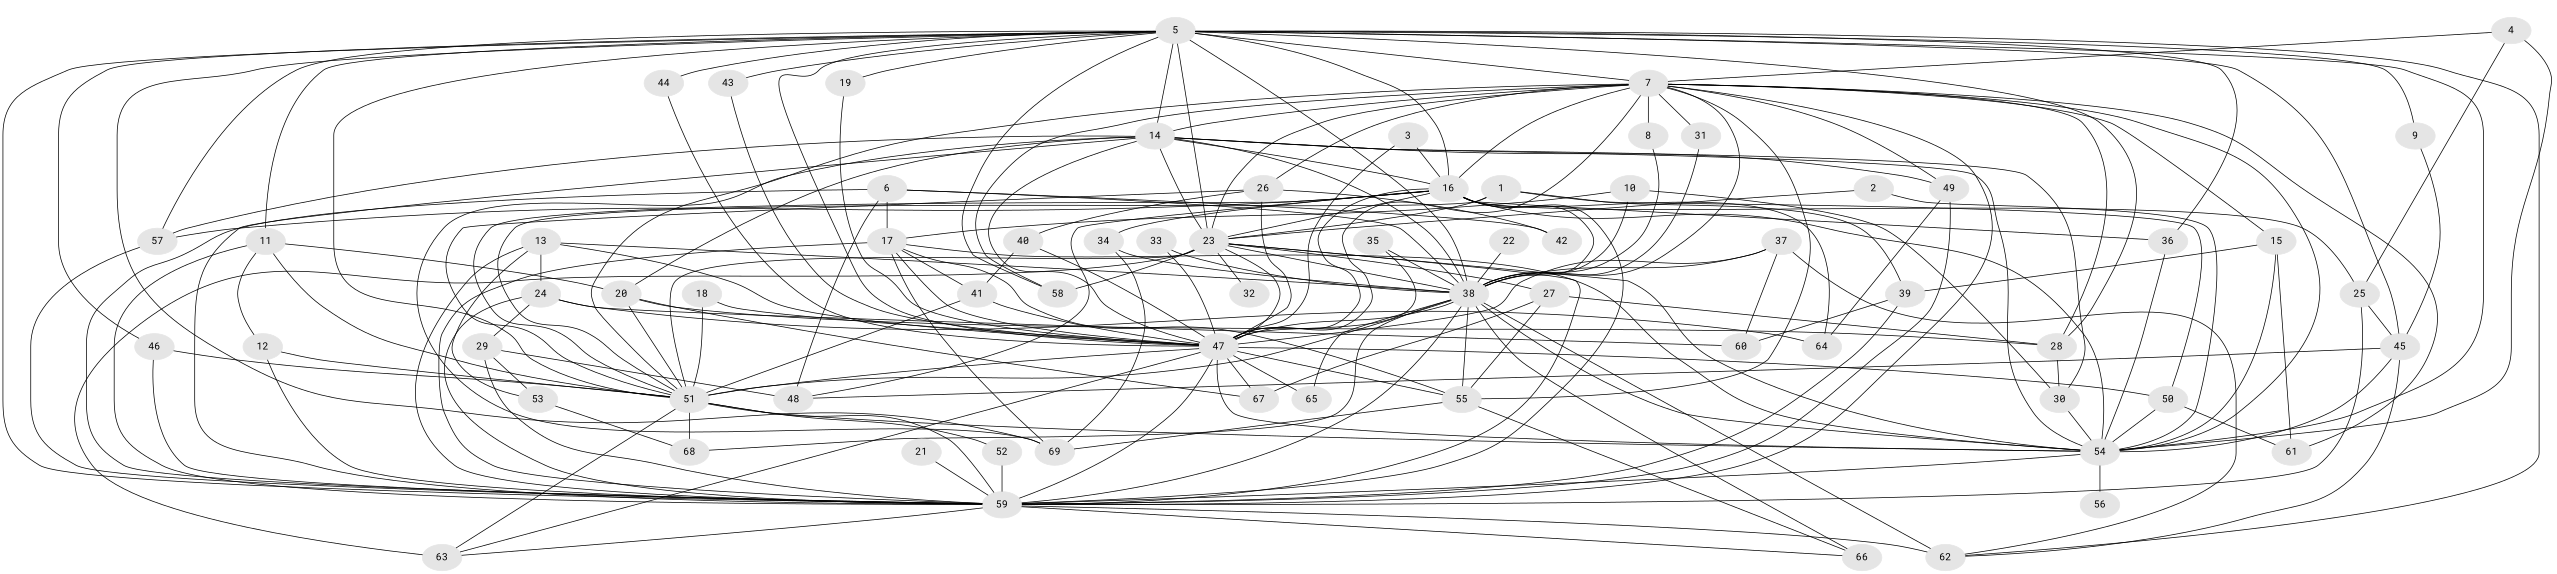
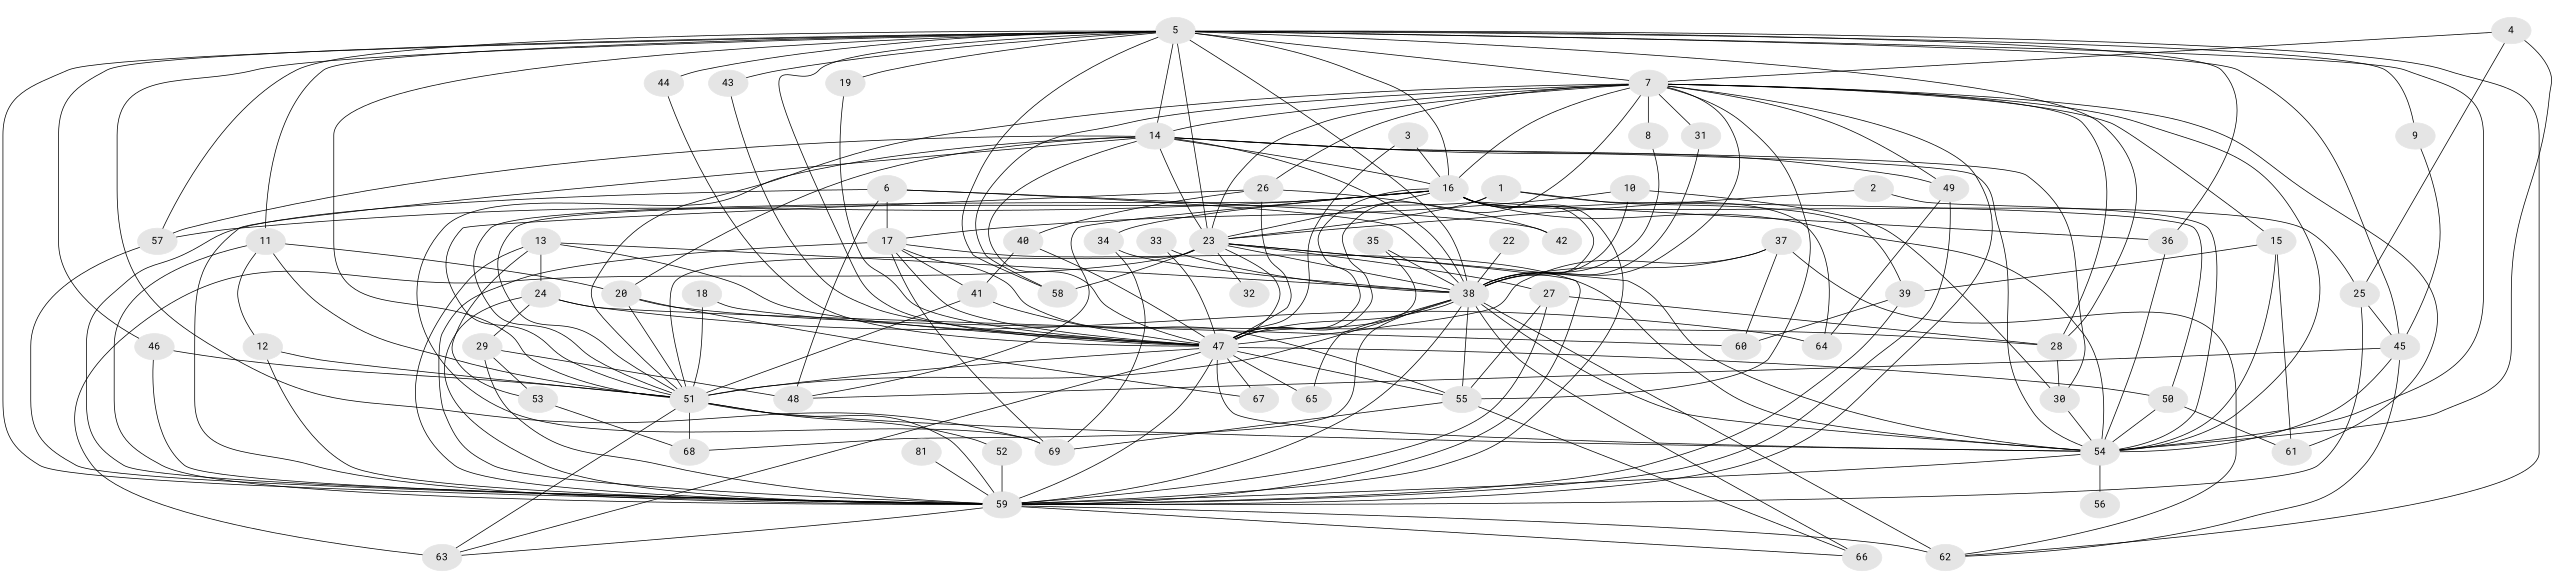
edge "27" -- "67": now "27" -- "59"
node "21": label "21" -> "81"
